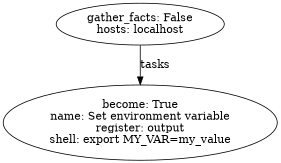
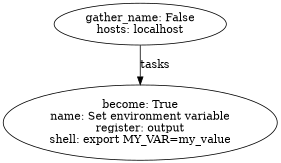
node "gather_facts: False hosts: localhost": label "gather_facts: False hosts: localhost" -> "gather_name: False hosts: localhost"
